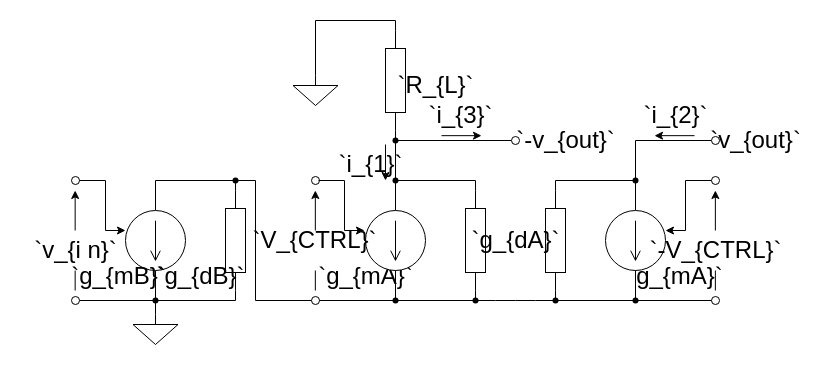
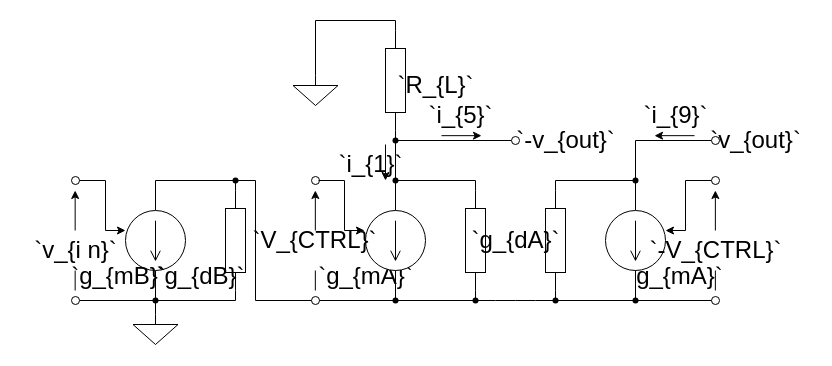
node "`i_{3}`": label "`i_{3}`" -> "`i_{5}`"
node "`i_{2}`": label "`i_{2}`" -> "`i_{9}`"
